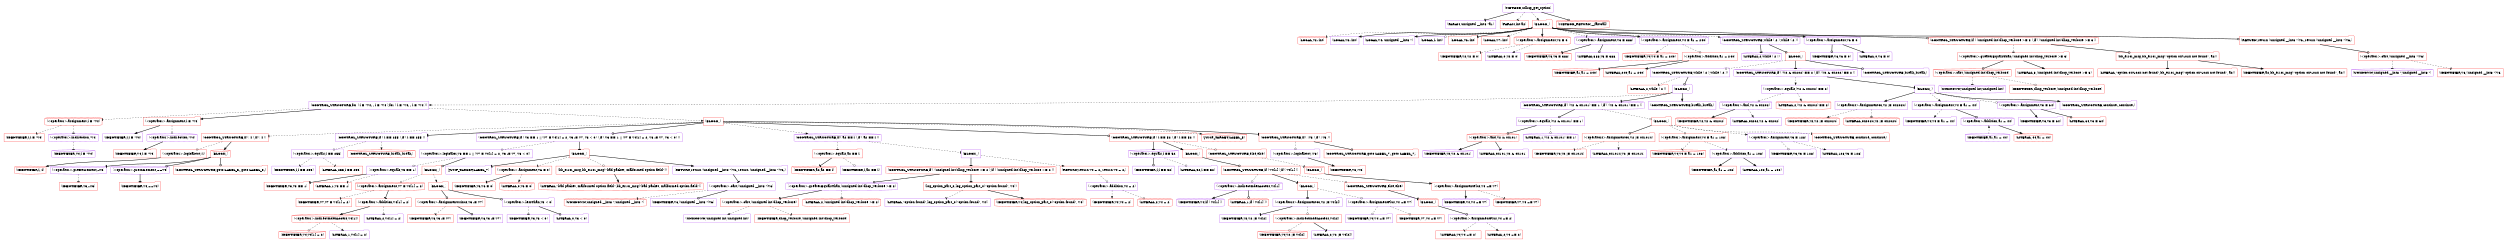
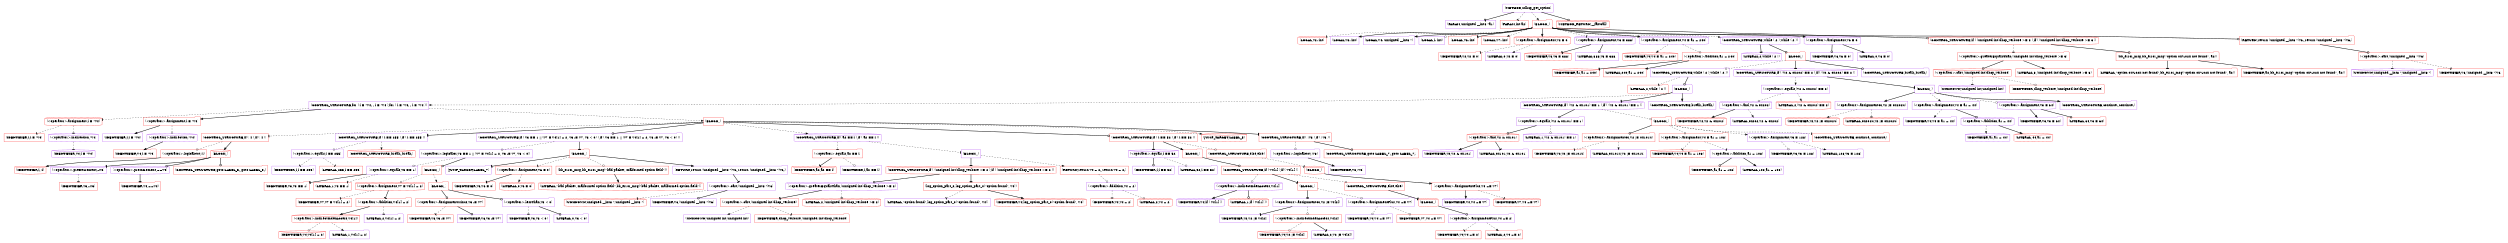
edge "(IDENTIFIER,a1,a1 + 44)" -> "(<operator>.addition,a1 + 44)": reversed
edge "(<operator>.addition,a1 + 108)" -> "(IDENTIFIER,a1,a1 + 108)": arrowhead normal -> odot
node "(IDENTIFIER,v3,!v3)": color red -> purple
edge "(<operator>.addition,v4 + 2)" -> "(IDENTIFIER,v4,v4 + 2)": arrowhead normal -> tee
node "(LITERAL,v4,v4 += 2)": label "(LITERAL,v4,v4 += 2)" -> "(IDENTIFIER,v4,v4 += 2)"
